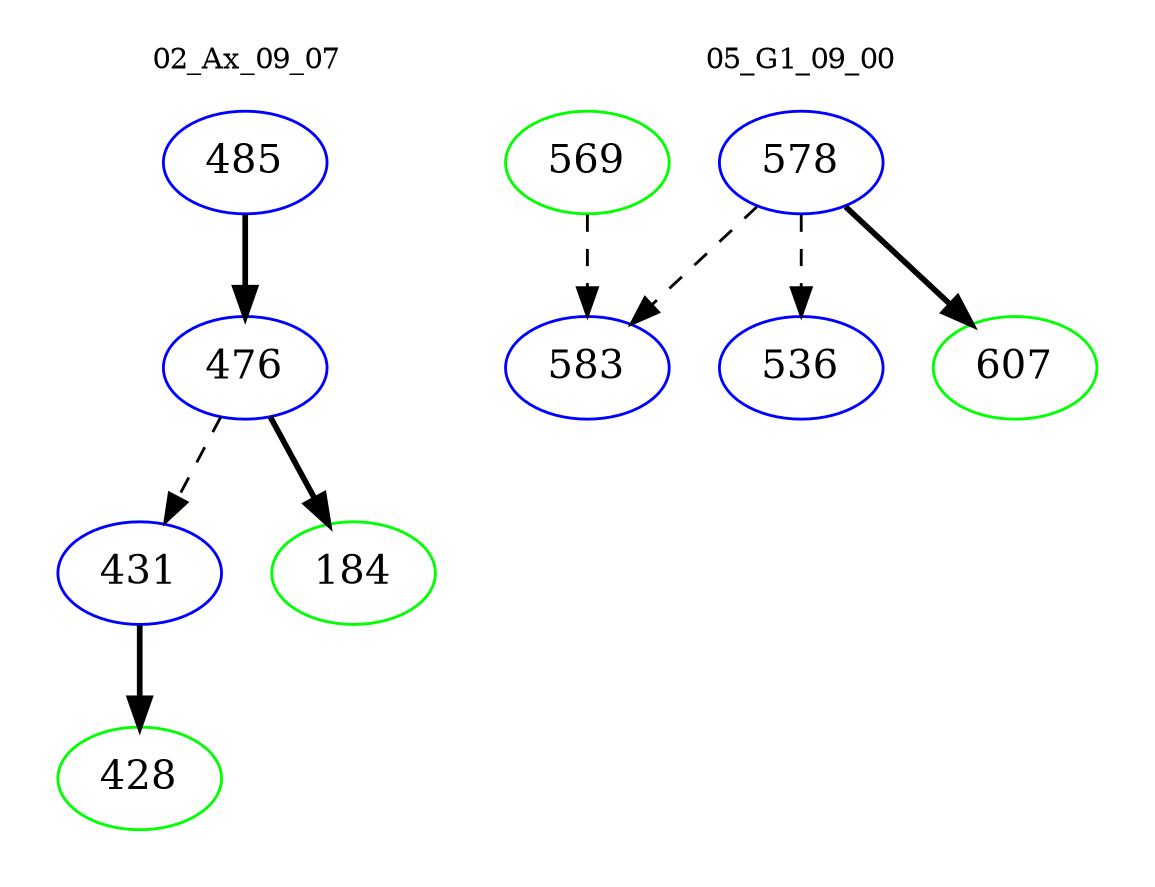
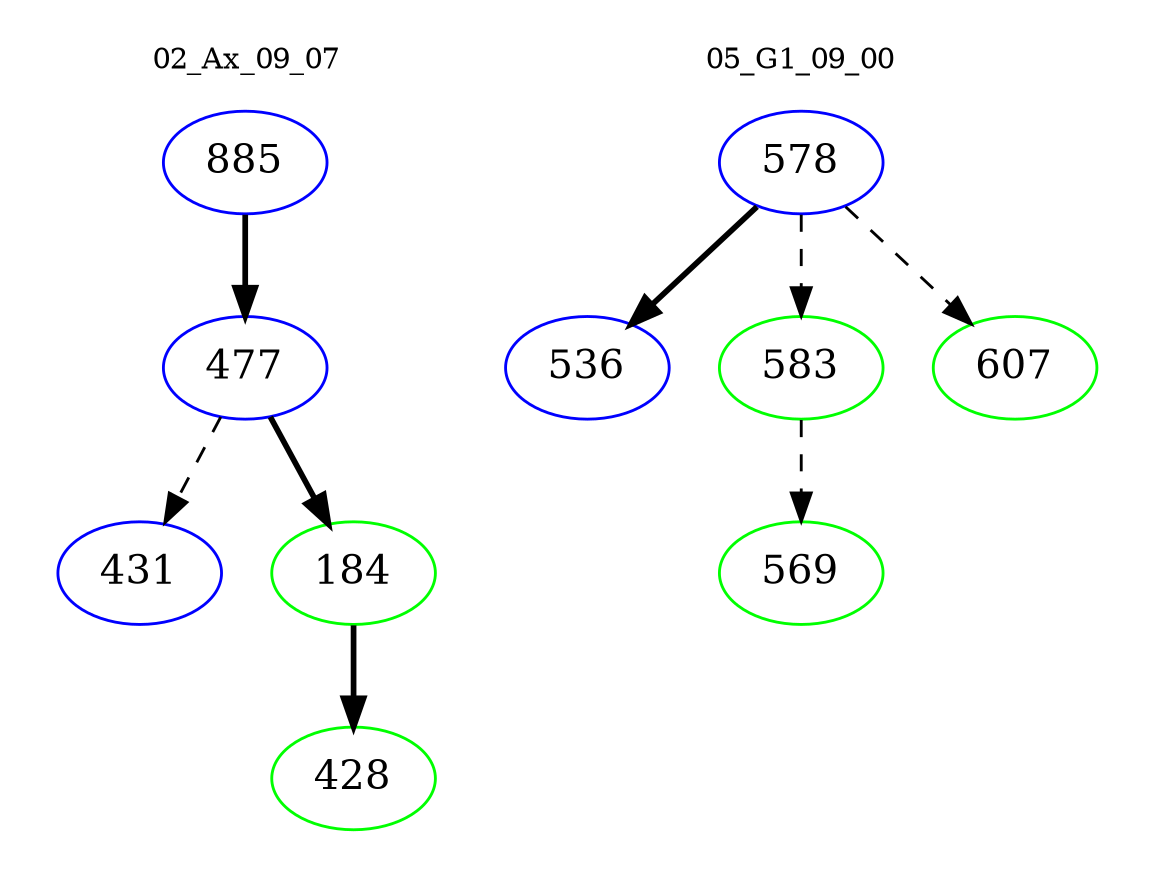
node "485": label "485" -> "885"
edge "569" -> "583": reversed
edge "578" -> "536": style dashed -> bold
edge "578" -> "607": style bold -> dashed
node "476": label "476" -> "477"
node "583": color blue -> green
edge "431" -> "428": now "184" -> "428"
